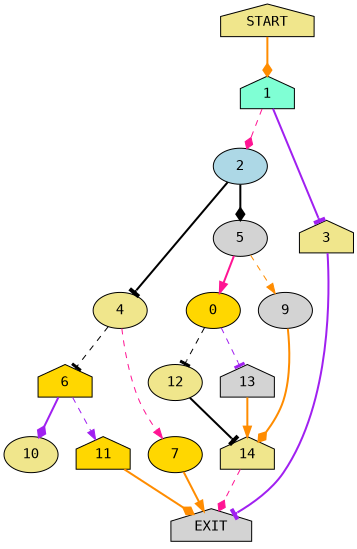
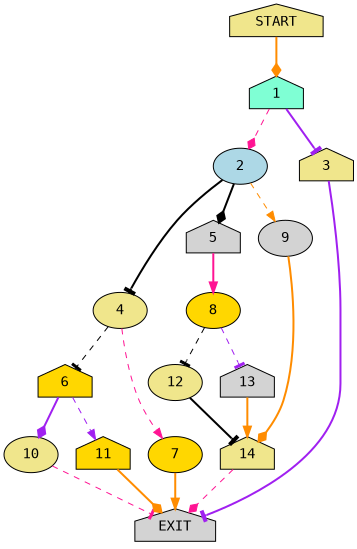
node "5": shape ellipse -> house
edge "5" -> "9": now "2" -> "9"
node "0": label "0" -> "8"
edge "10" -> "EXIT": added
